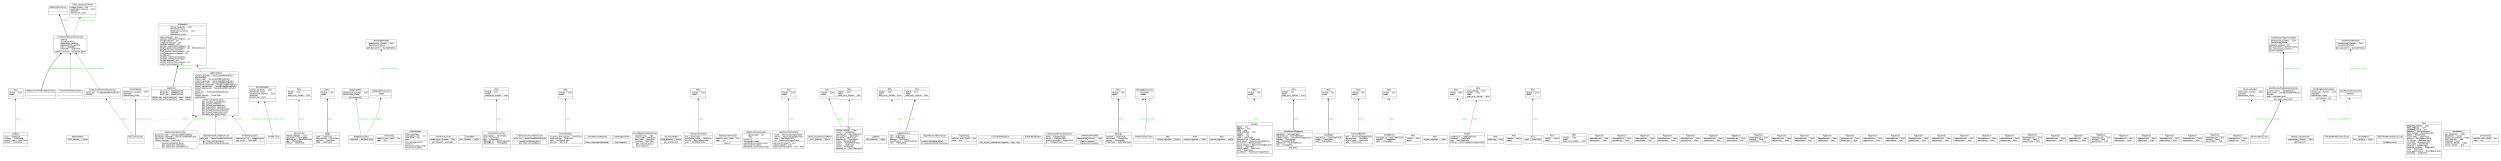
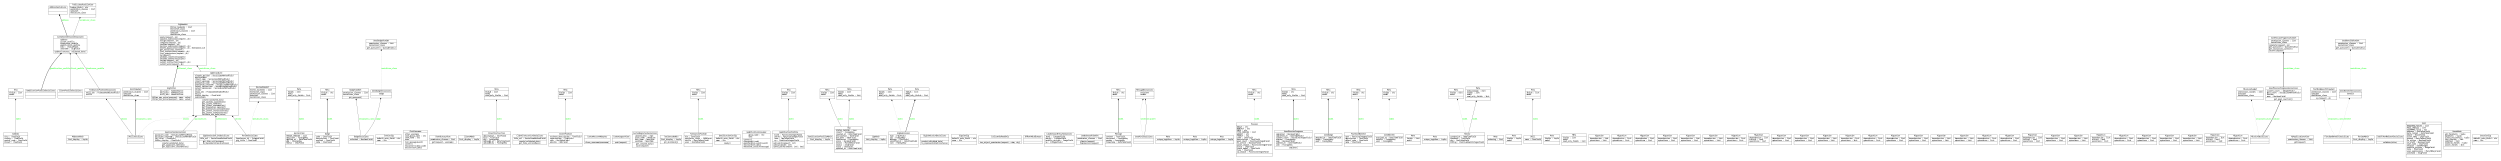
node "CustomUserDetailsSerializer": text "role : GigAdmin" -> "role : ChoiceField"
node "ReviewFilter": removed
